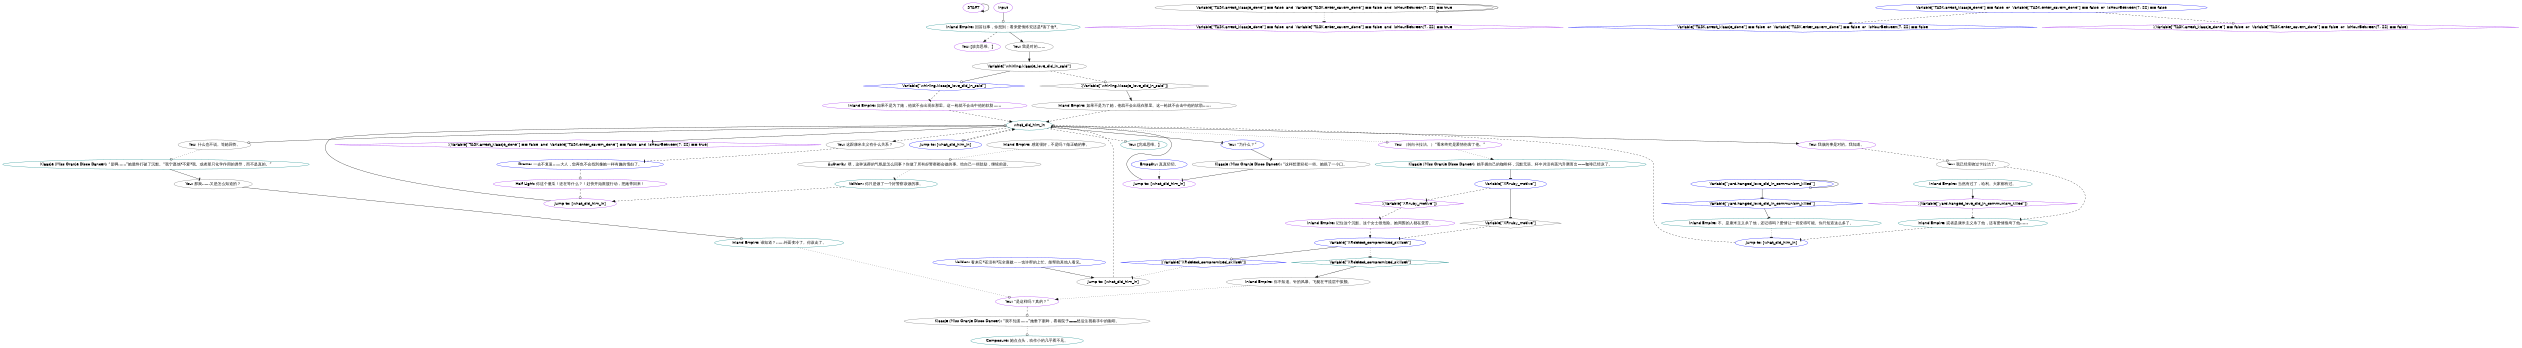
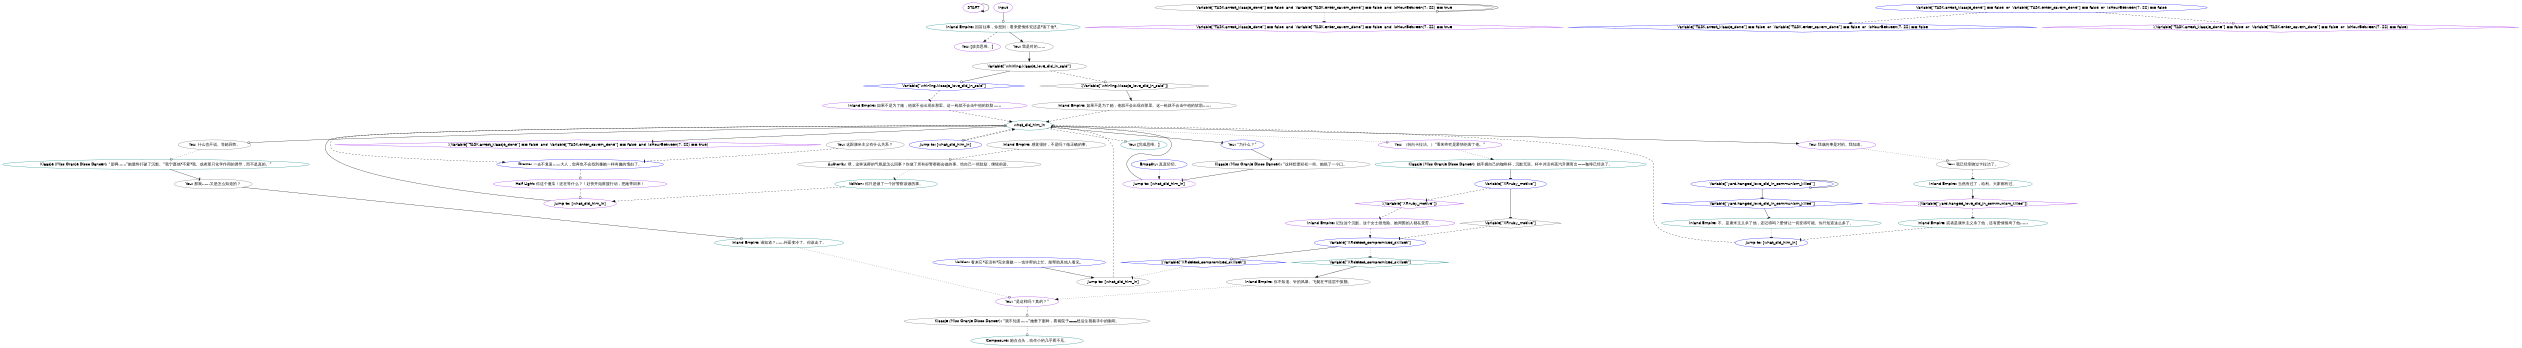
edge "what_did_him_in" -> "You: 这跟康米主义有什么关系？": now "what_did_him_in" -> "Drama: 一去不复返……大人，您再也不会找到像她一样有趣的情妇了。"
edge "Inland Empire: 感觉很好，不是吗？做正确的事。" -> "Authority: 喂，这种送葬的气氛是怎么回事？你做了所有好警察都会做的事。给自己一些鼓励，继续前进。": style dotted -> dashed
edge "You: 我做的事是对的。我知道。" -> "You: 我已经亲吻过卡拉洁了。": style dashed -> dotted
edge "You: 我已经亲吻过卡拉洁了。" -> "Inland Empire: 或者是康米主义杀了他，还有爱情拖垮了他……": now "You: 我已经亲吻过卡拉洁了。" -> "Inland Empire: 当然有过了，哈利。大家都有过。"
